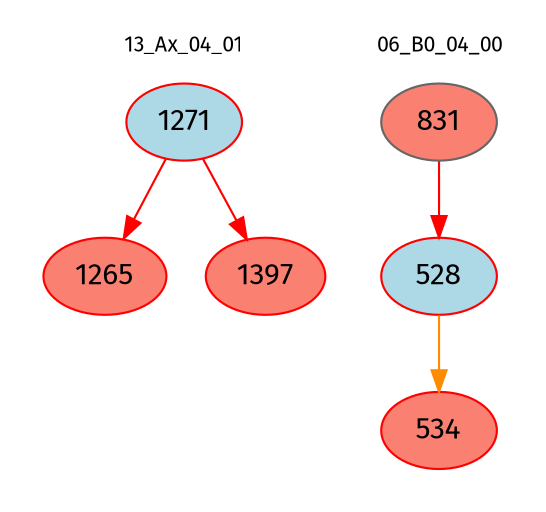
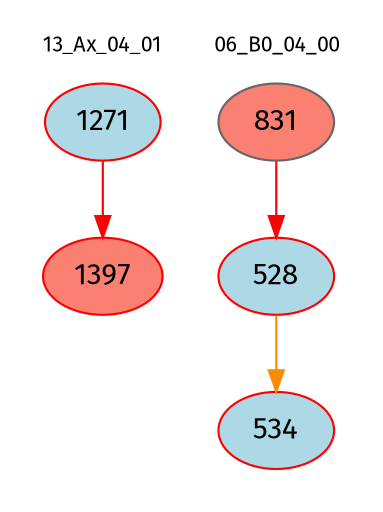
node "1265": removed
node "534": fillcolor salmon -> lightblue
